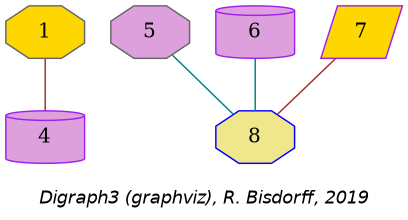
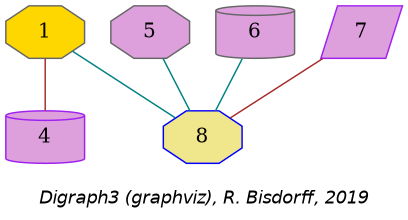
node "6": color purple -> gray40
node "7": fillcolor gold -> plum
edge "1" -- "8": added
